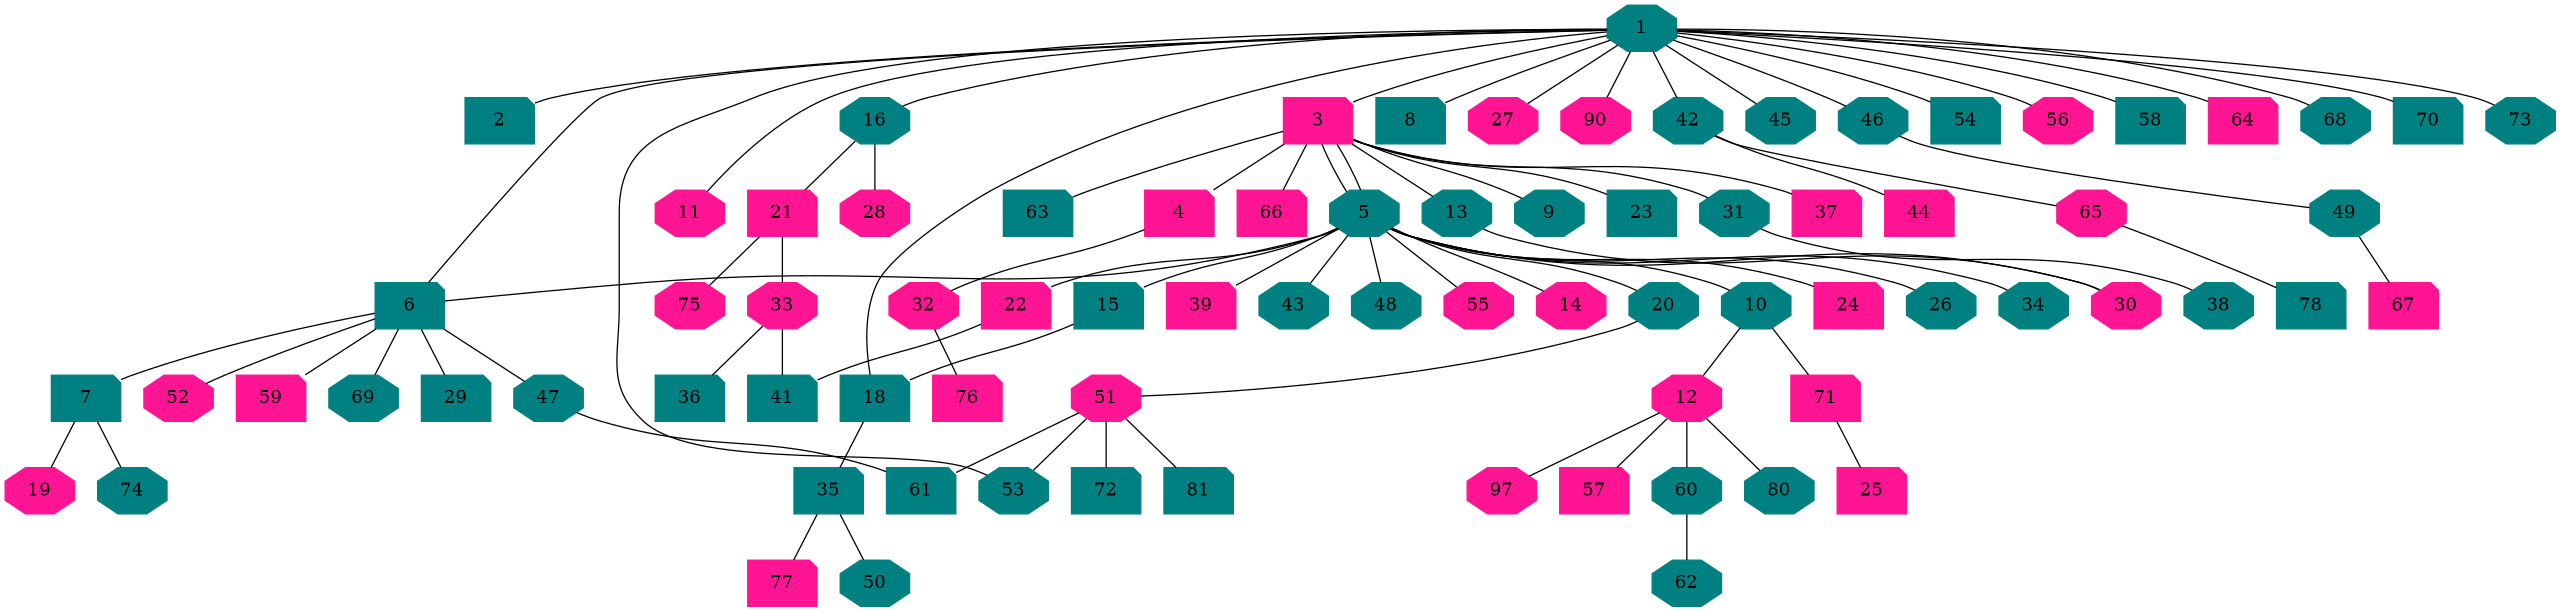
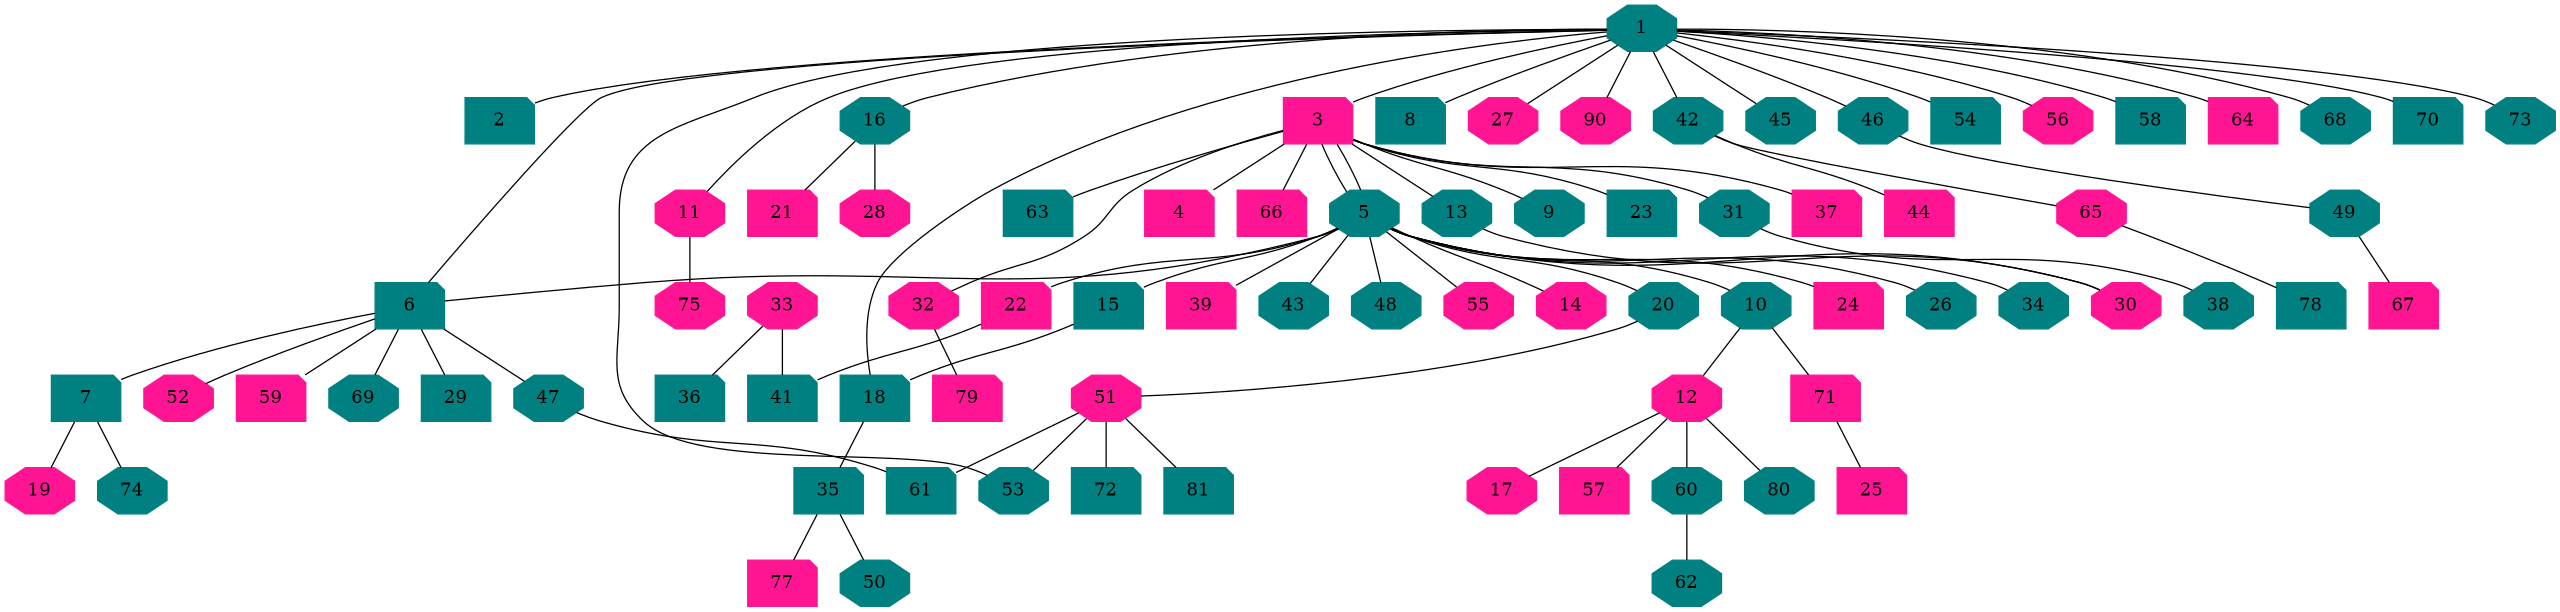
edge "4" -- "32": now "3" -- "32"
edge "21" -- "33": removed
edge "21" -- "75": now "11" -- "75"
node "76": label "76" -> "79"
node "97": label "97" -> "17"
